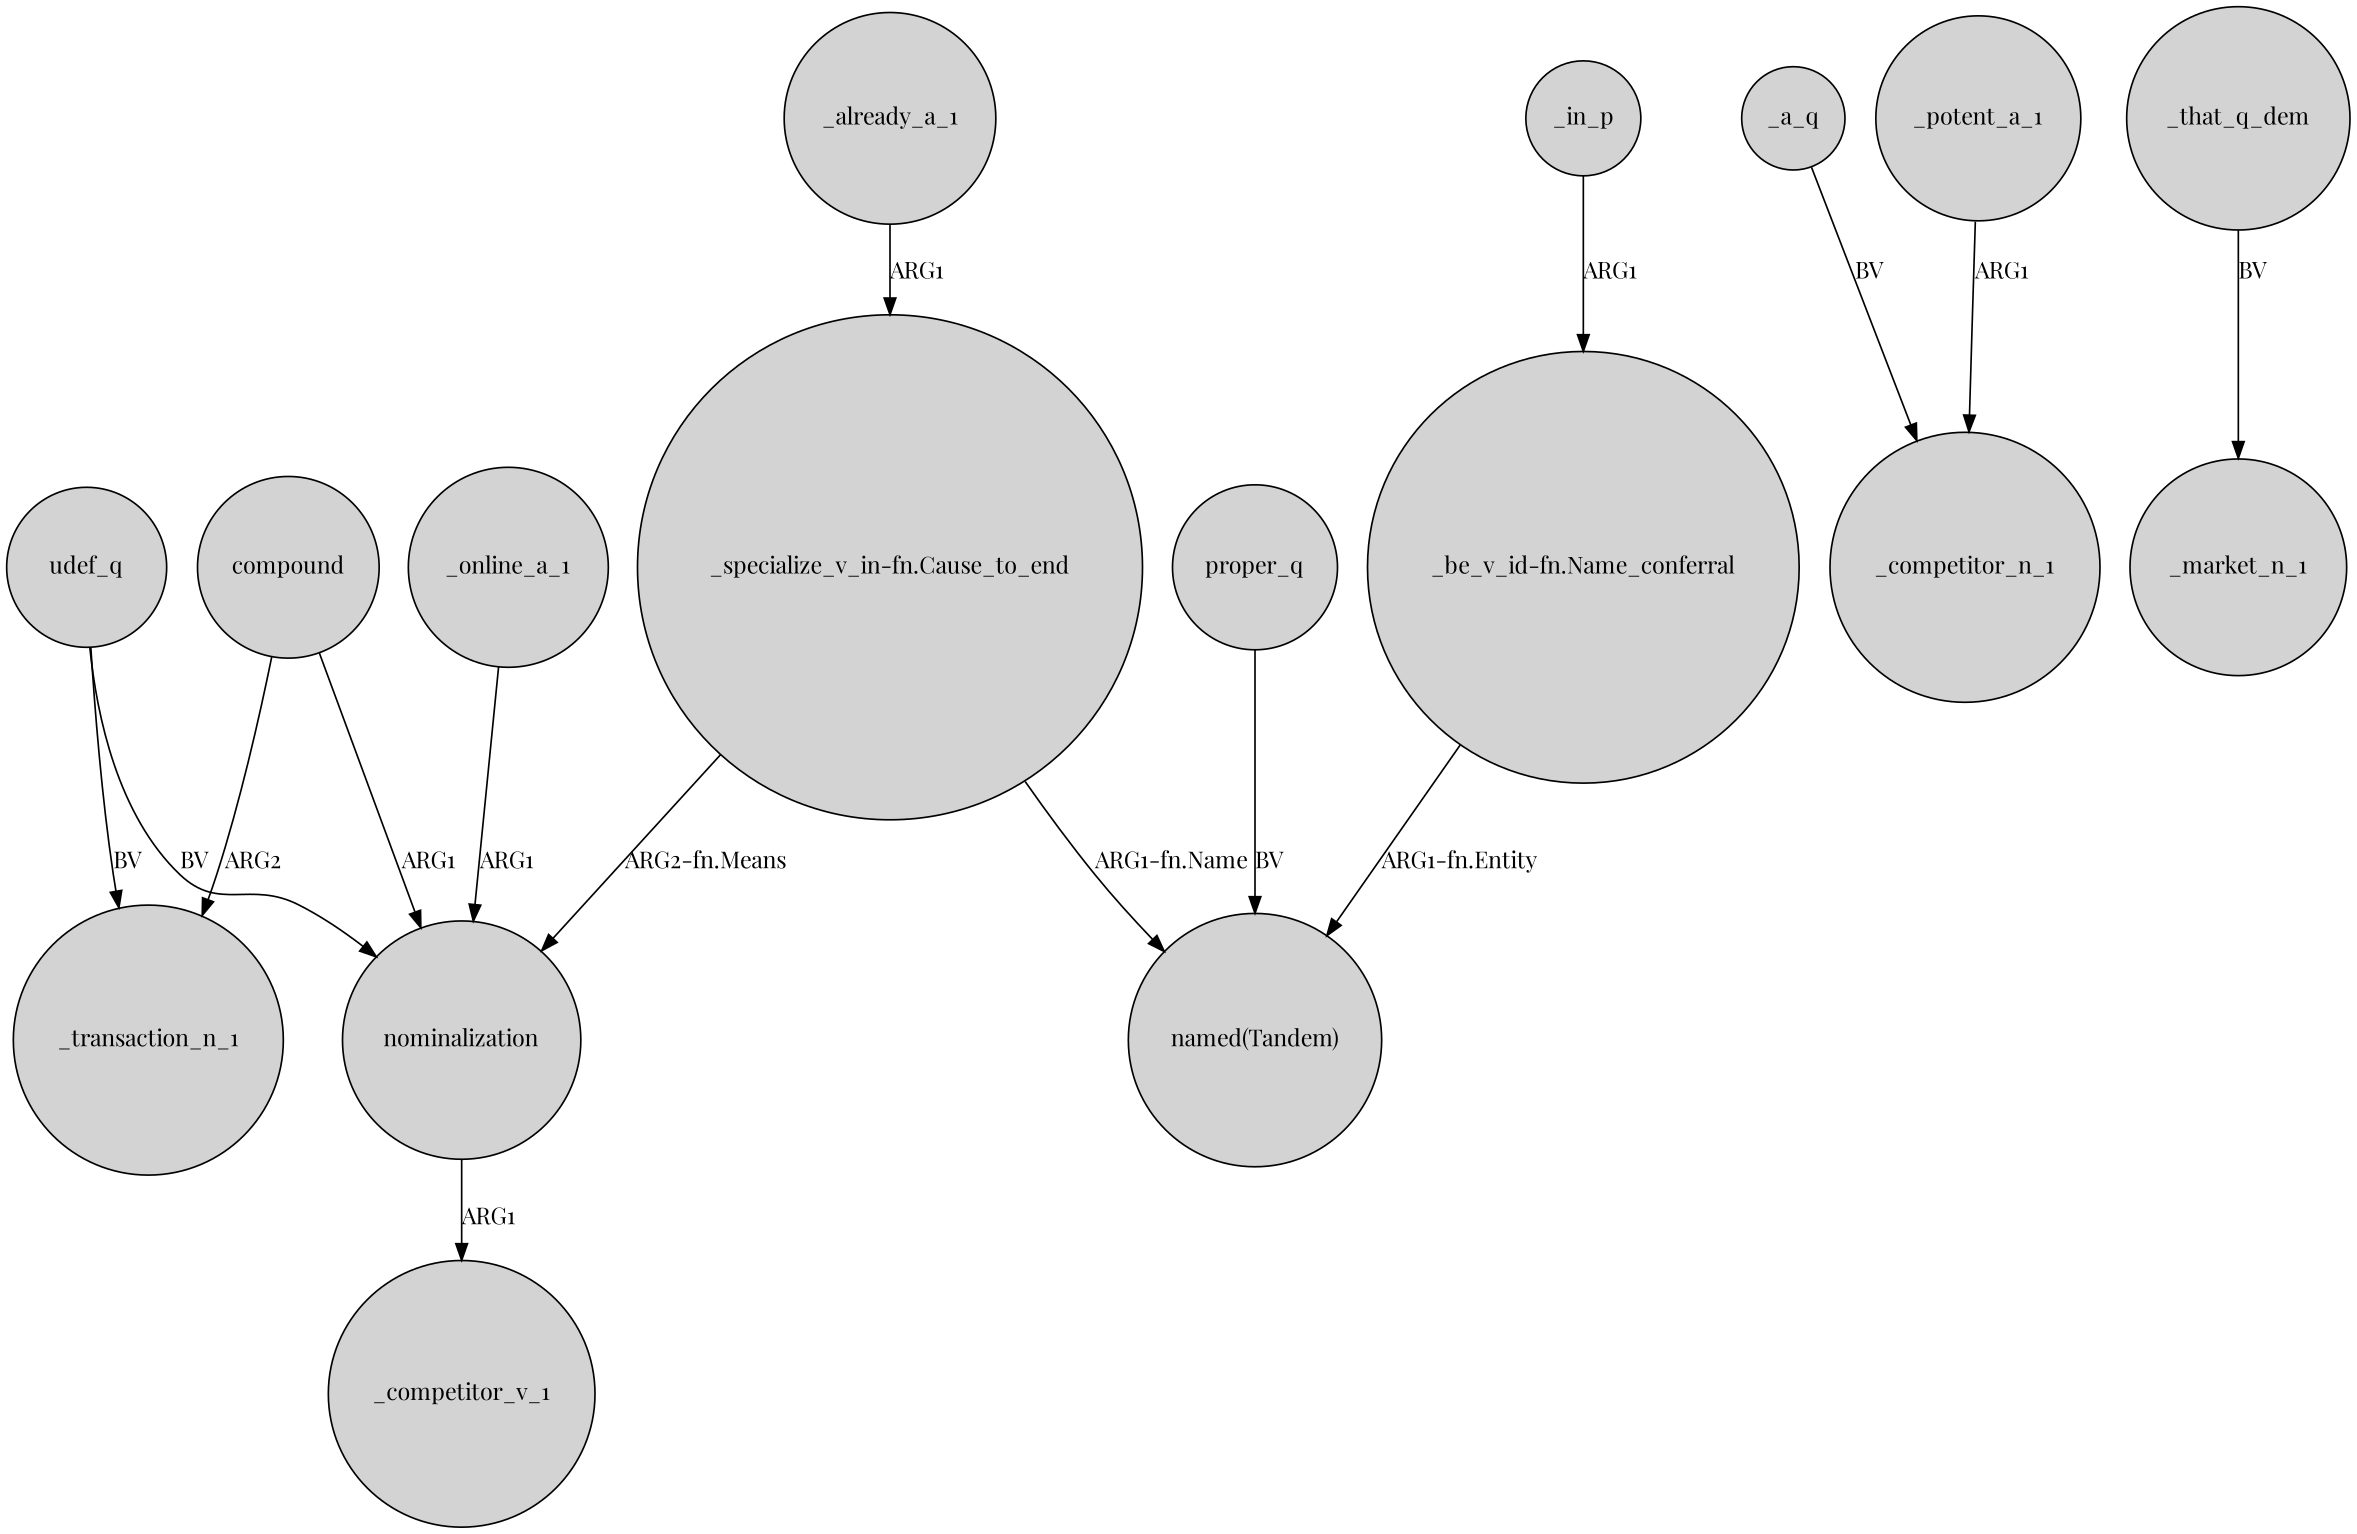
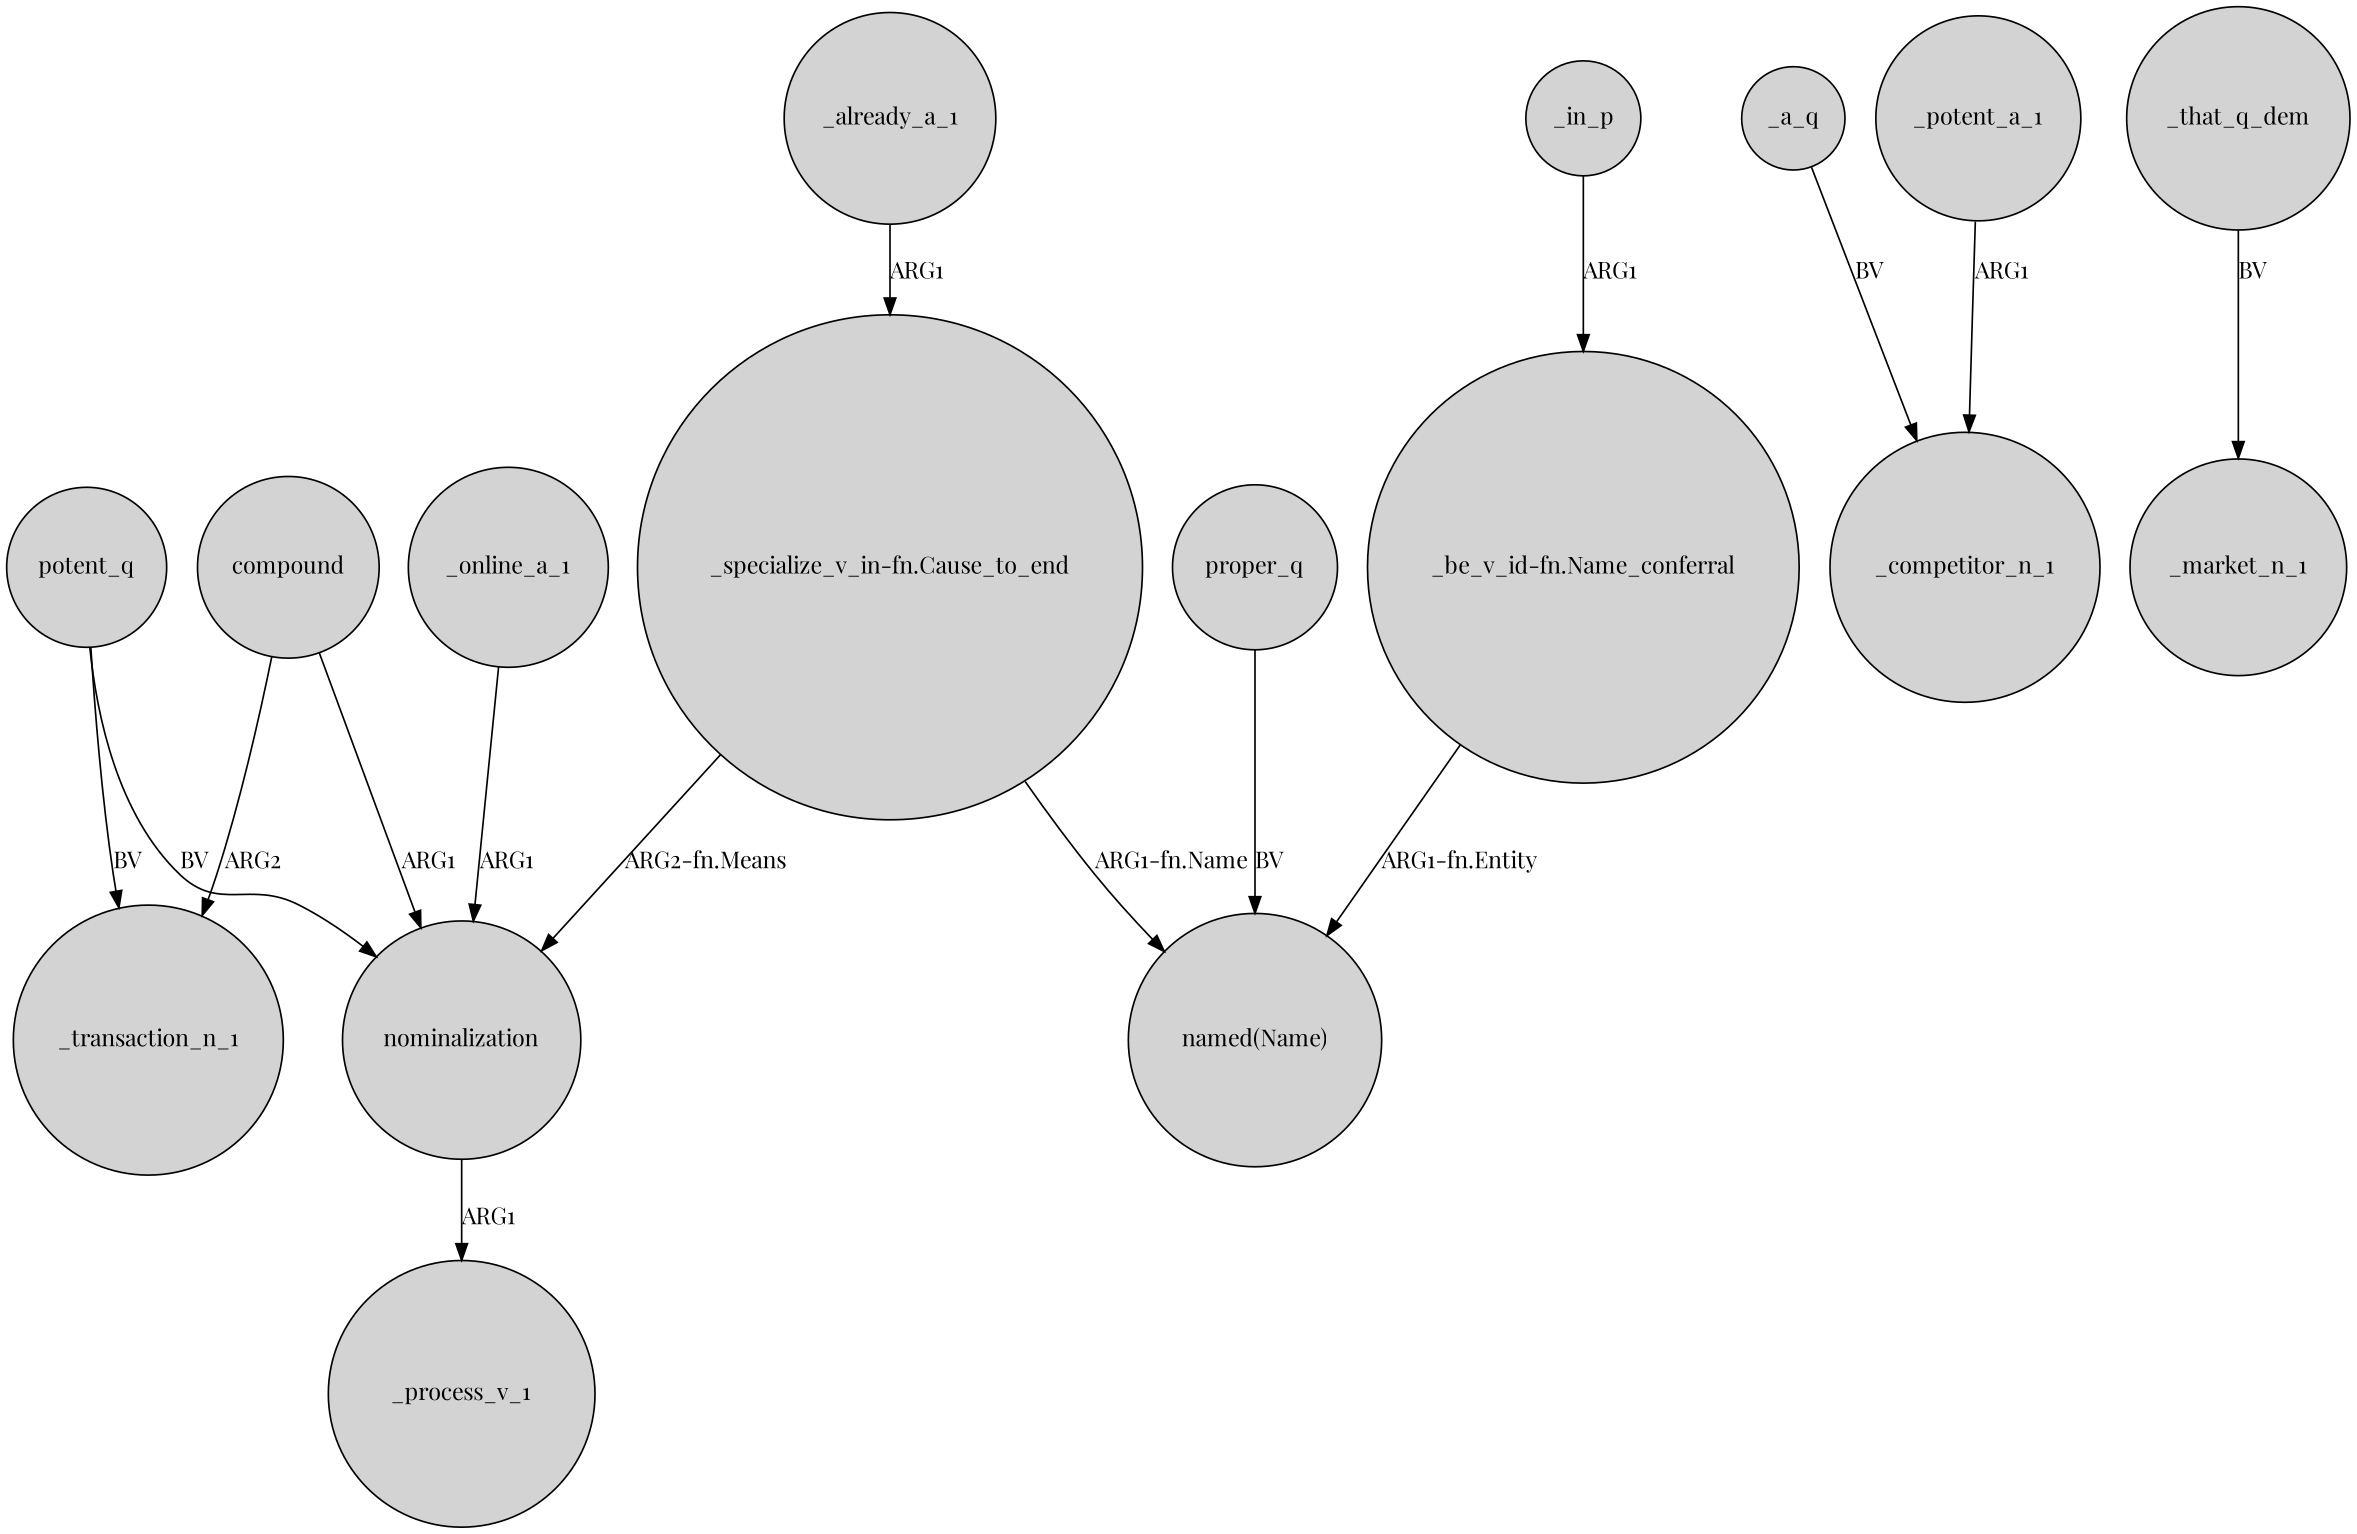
node "udef_q": label "udef_q" -> "potent_q"
node "named(Tandem)": label "named(Tandem)" -> "named(Name)"
node "_competitor_v_1": label "_competitor_v_1" -> "_process_v_1"
